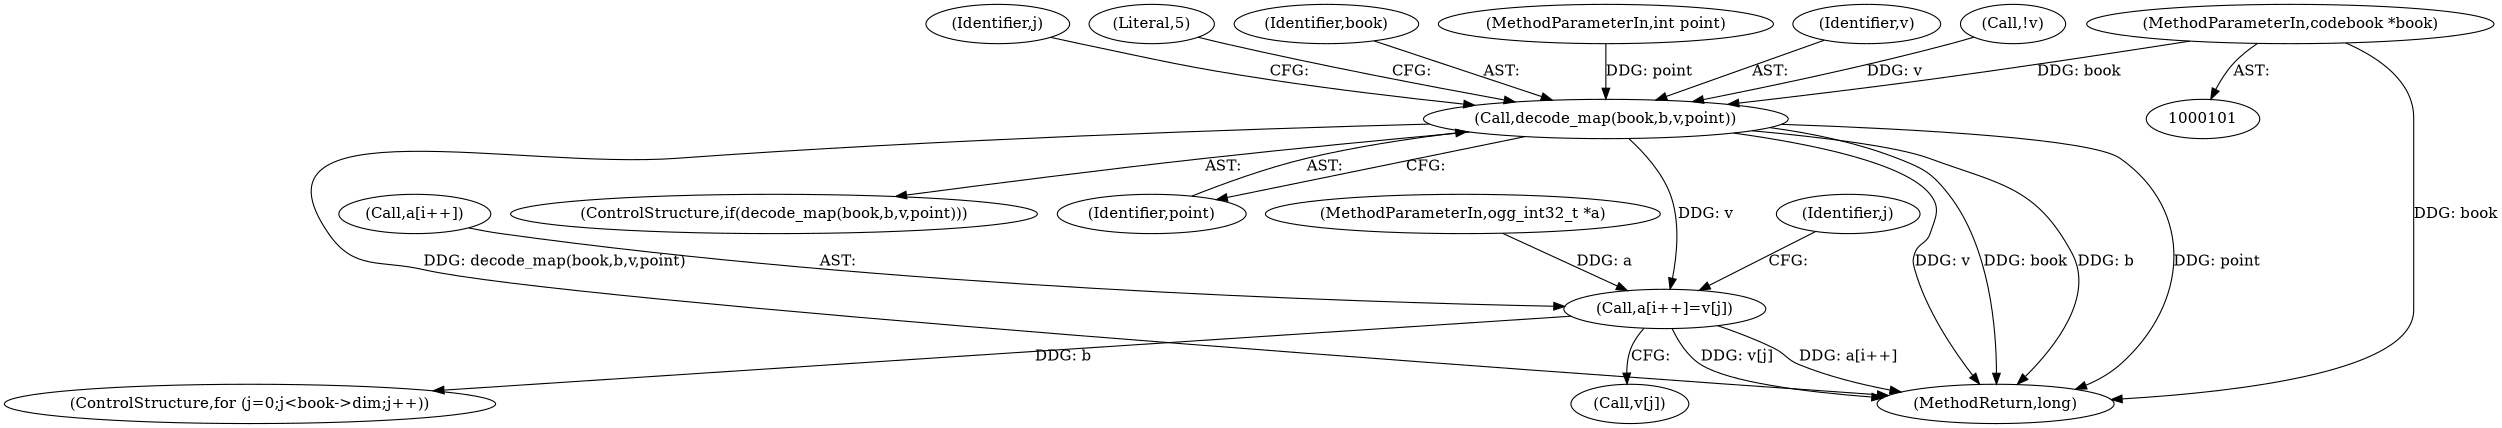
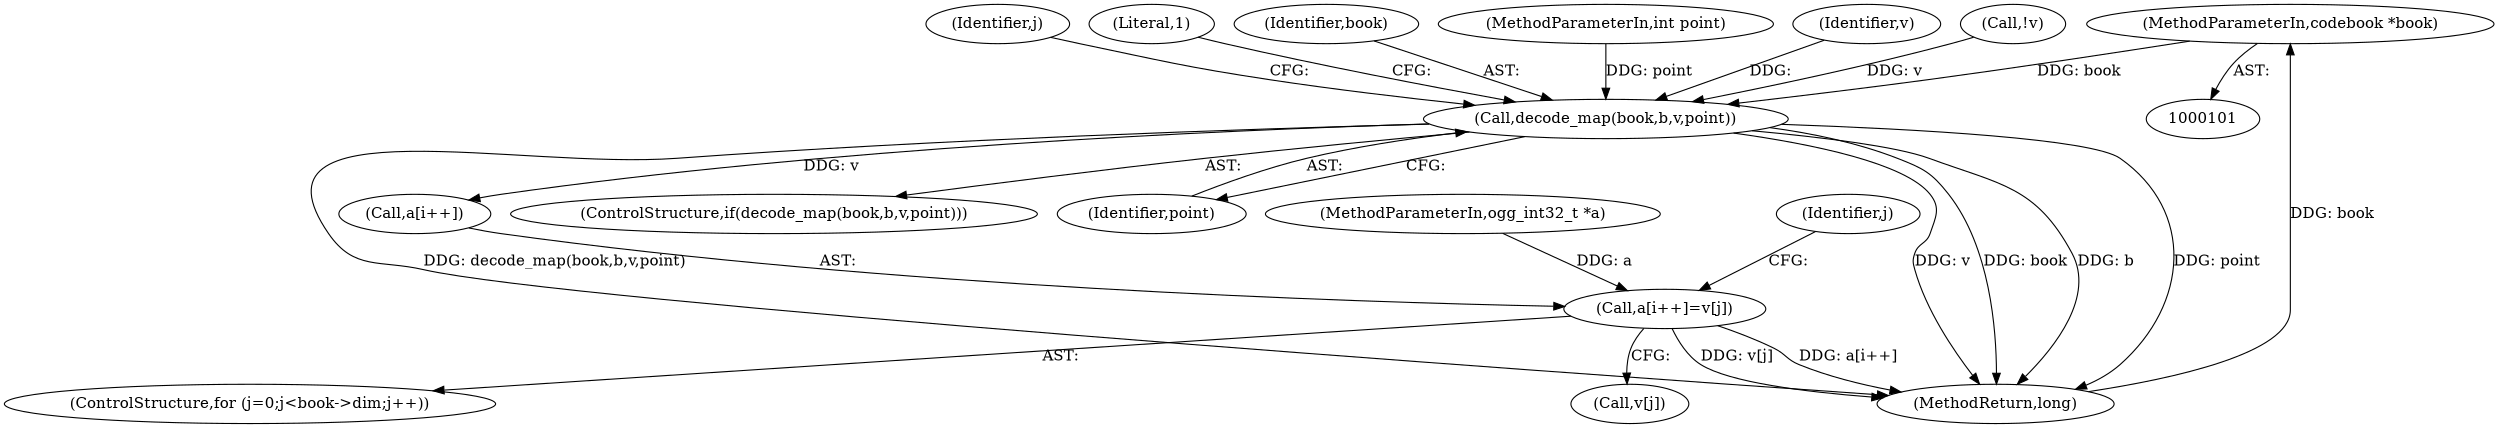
node "(Literal,5)": label "(Literal,5)" -> "(Literal,1)"
edge "(Identifier,v)" -> "(Call,decode_map(book,b,v,point))": label "AST: " -> "DDG: "
edge "(Call,decode_map(book,b,v,point))" -> "(Call,a[i++]=v[j])": now "(Call,decode_map(book,b,v,point))" -> "(Call,a[i++])"
edge "(MethodParameterIn,codebook *book)" -> "(MethodReturn,long)": reversed
edge "(Call,a[i++]=v[j])" -> "(ControlStructure,for (j=0;j<book->dim;j++))": label "DDG: b" -> "AST: "
